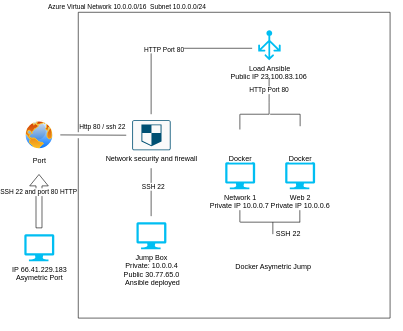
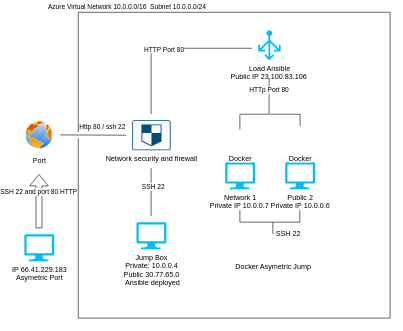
node "Web 2 Private IP 10.0.0.6": label "Web 2 Private IP 10.0.0.6" -> "Public 2 Private IP 10.0.0.6"
